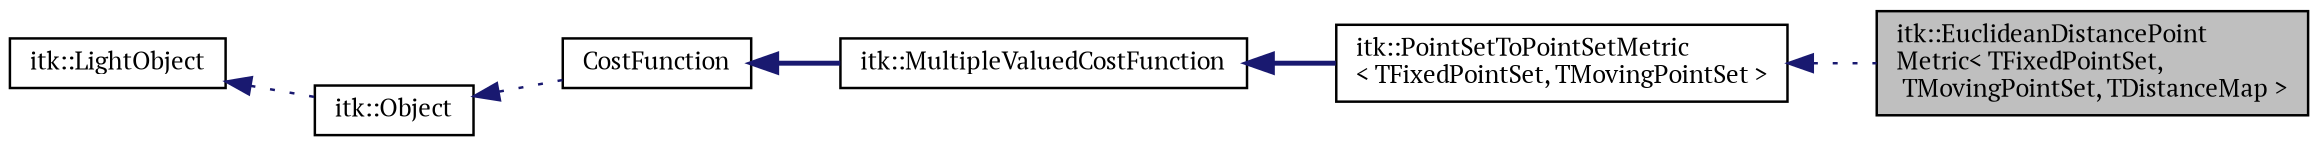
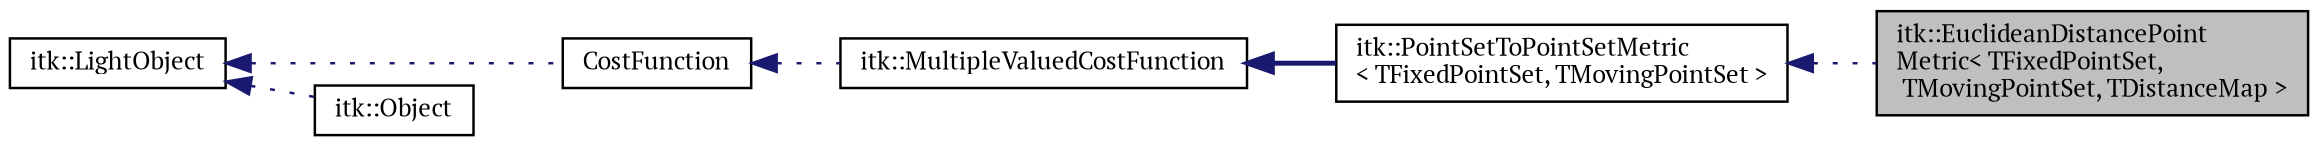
edge "itk::MultipleValuedCostFunction" -> "CostFunction": style bold -> dotted
edge "CostFunction" -> "itk::Object": now "CostFunction" -> "itk::LightObject"
